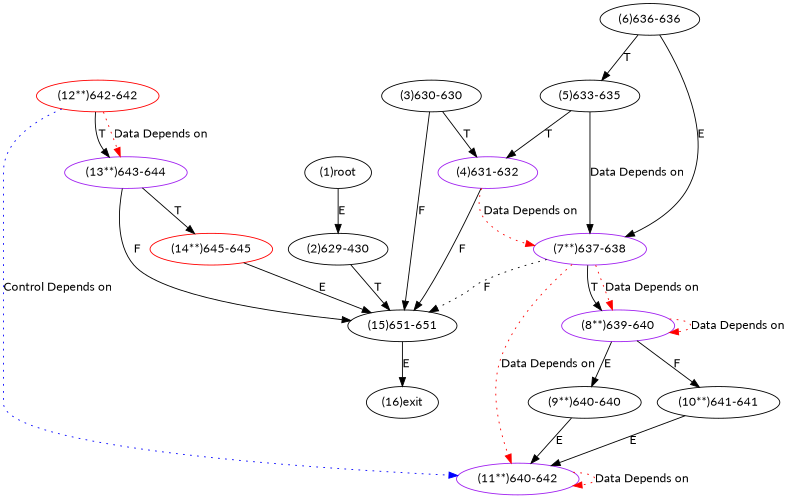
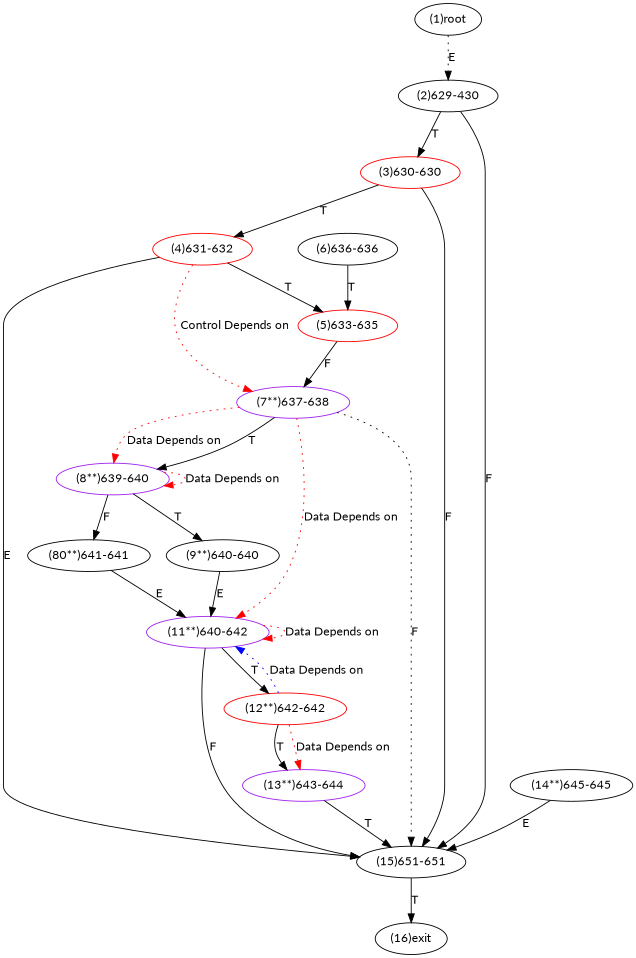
node "(3)630-630": color black -> red
node "(5)633-635": color black -> red
edge "(2)629-430" -> "(3)630-630": added, label "T"
edge "(5)633-635" -> "(4)631-632": reversed
edge "(6)636-636" -> "(7**)637-638": removed, label "E"
node "(4)631-632": color purple -> red
edge "(5)633-635" -> "(7**)637-638": label "Data Depends on" -> "F"
edge "(1)root" -> "(2)629-430": style solid -> dotted
edge "(13**)643-644" -> "(14**)645-645": removed, label "T"
edge "(4)631-632" -> "(7**)637-638": label "Data Depends on" -> "Control Depends on"
edge "(13**)643-644" -> "(15)651-651": label "F" -> "T"
node "(14**)645-645": color red -> black
edge "(4)631-632" -> "(15)651-651": label "F" -> "E"
edge "(12**)642-642" -> "(11**)640-642": label "Control Depends on" -> "Data Depends on"
edge "(2)629-430" -> "(15)651-651": label "T" -> "F"
edge "(15)651-651" -> "(16)exit": label "E" -> "T"
edge "(8**)639-640" -> "(9**)640-640": label "E" -> "T"
node "(10**)641-641": label "(10**)641-641" -> "(80**)641-641"
edge "(11**)640-642" -> "(12**)642-642": added, label "T"
edge "(11**)640-642" -> "(15)651-651": added, label "F"
